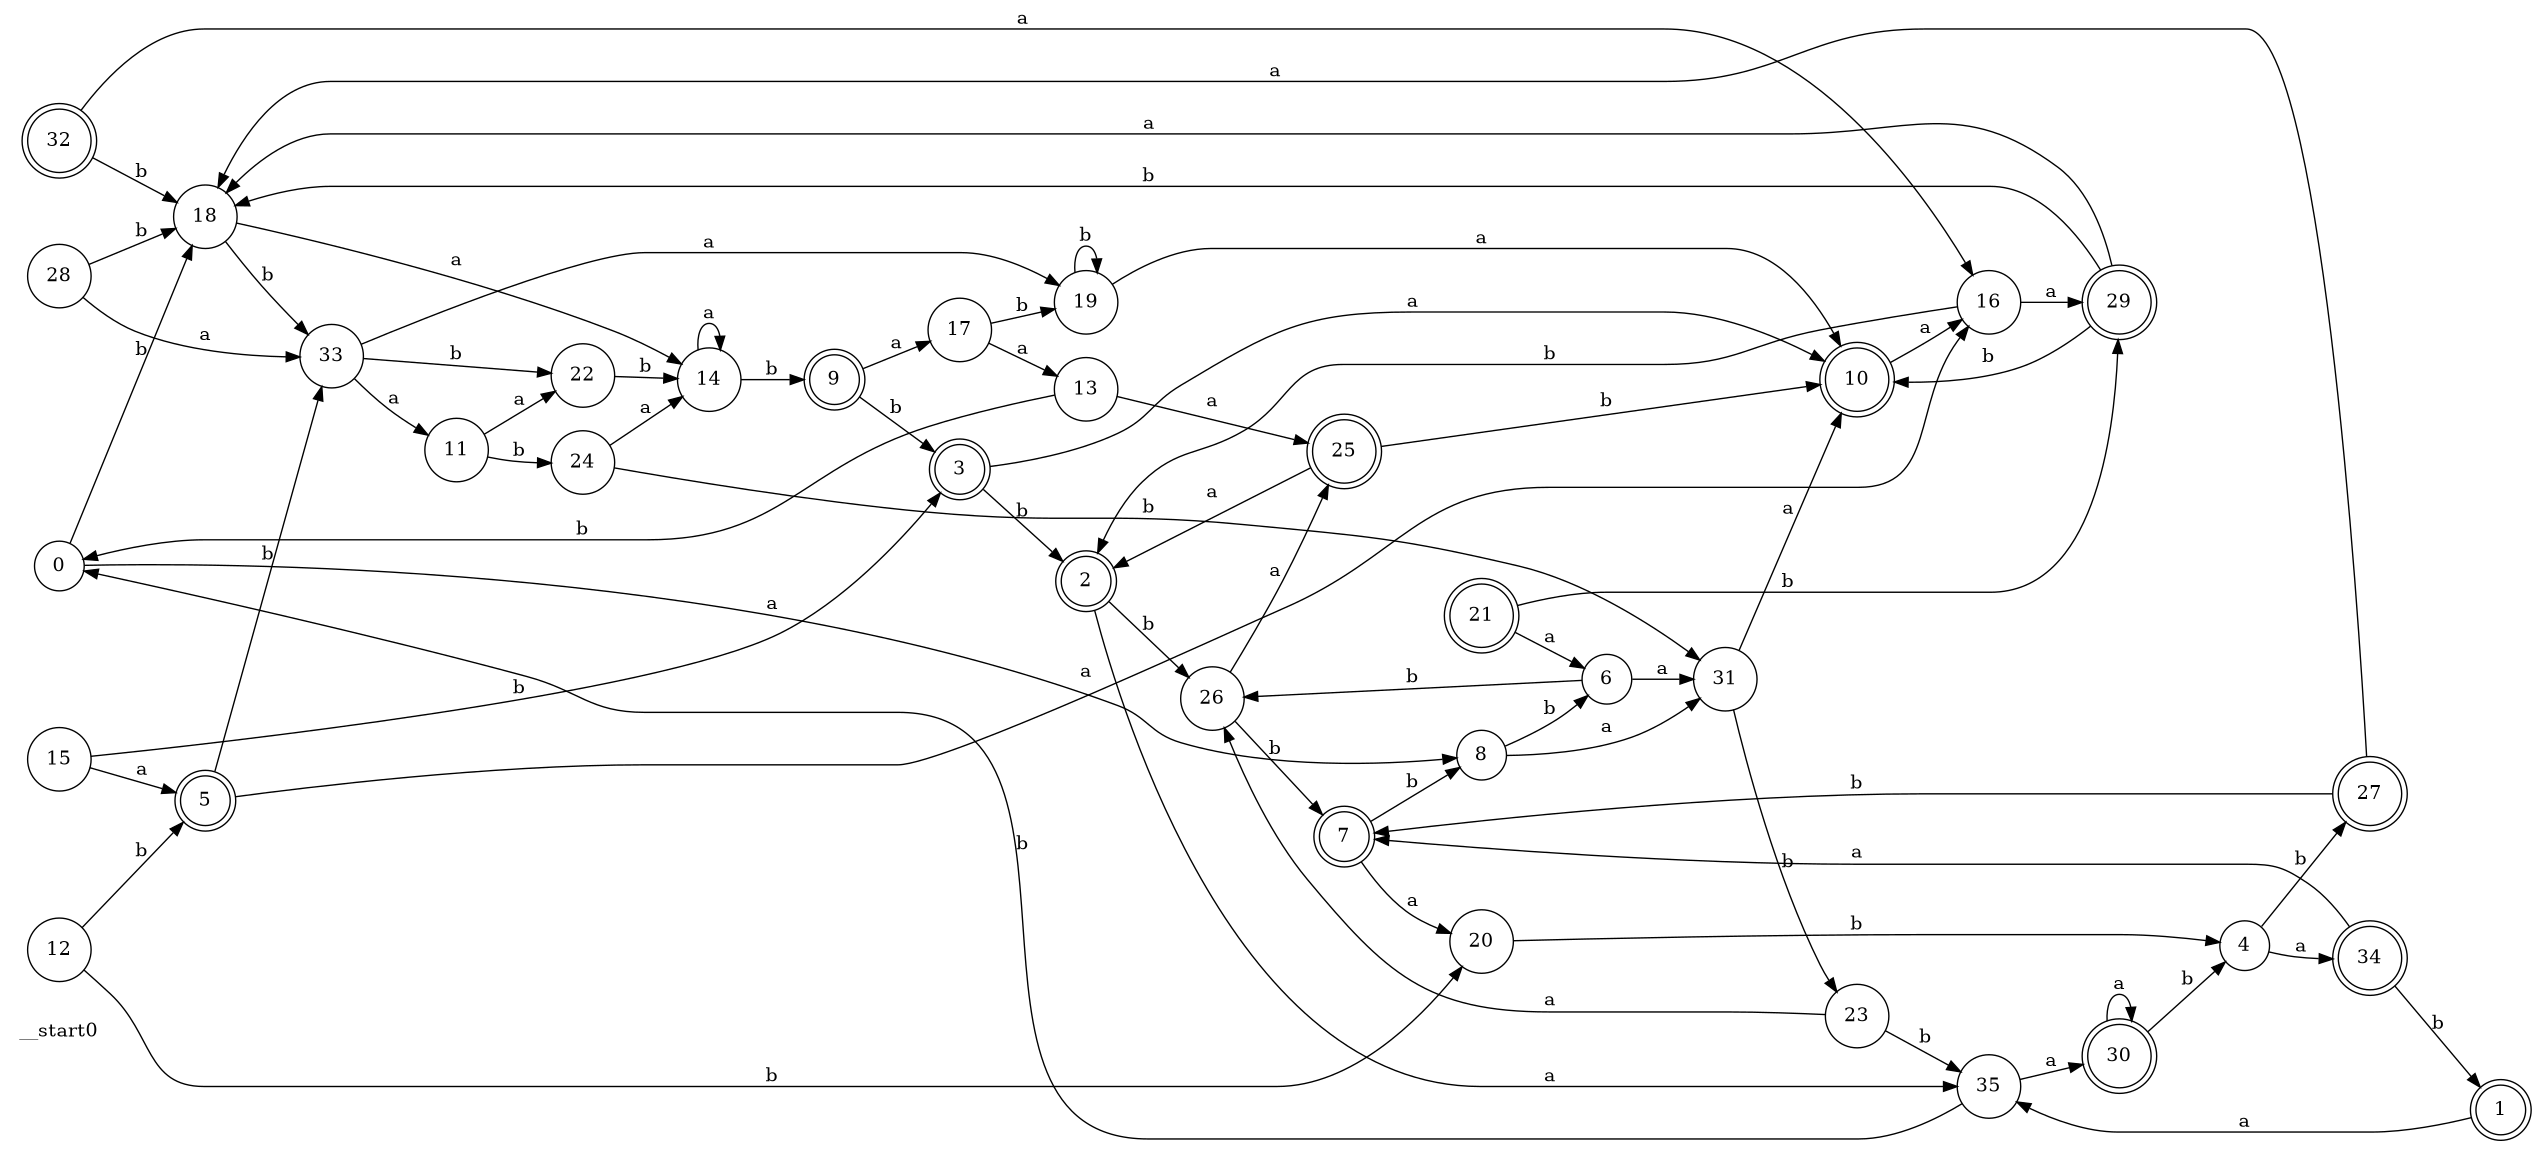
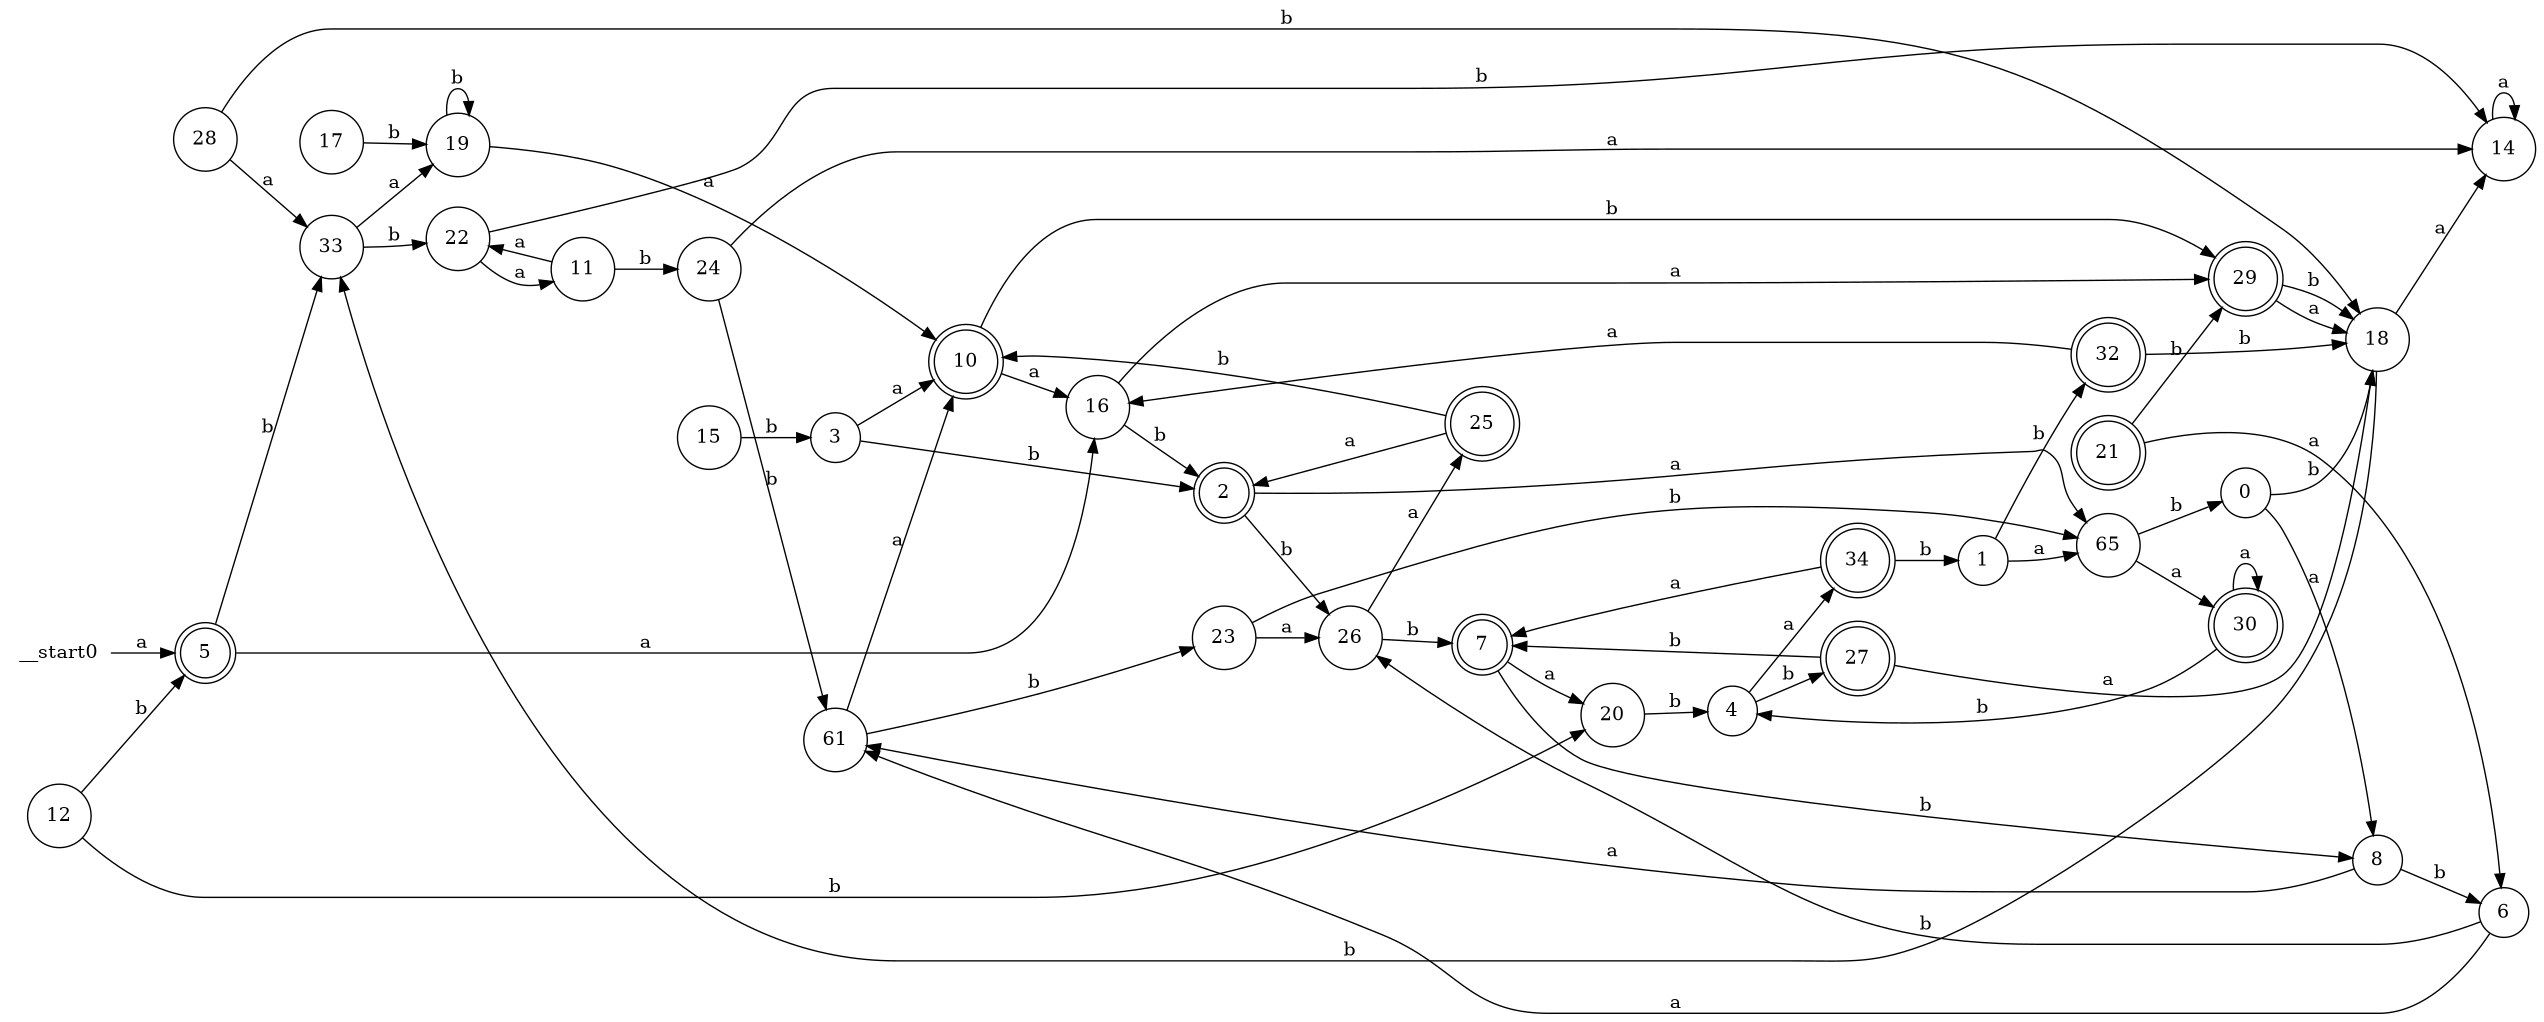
edge "29" -> "10": reversed
node "9": removed
node "13": removed
edge "33" -> "11": now "22" -> "11"
edge "1" -> "32": added, label "b"
node "3": shape doublecircle -> circle
node "31": label "31" -> "61"
edge "15" -> "5": now "__start0" -> "5"
node "35": label "35" -> "65"
node "1": shape doublecircle -> circle
